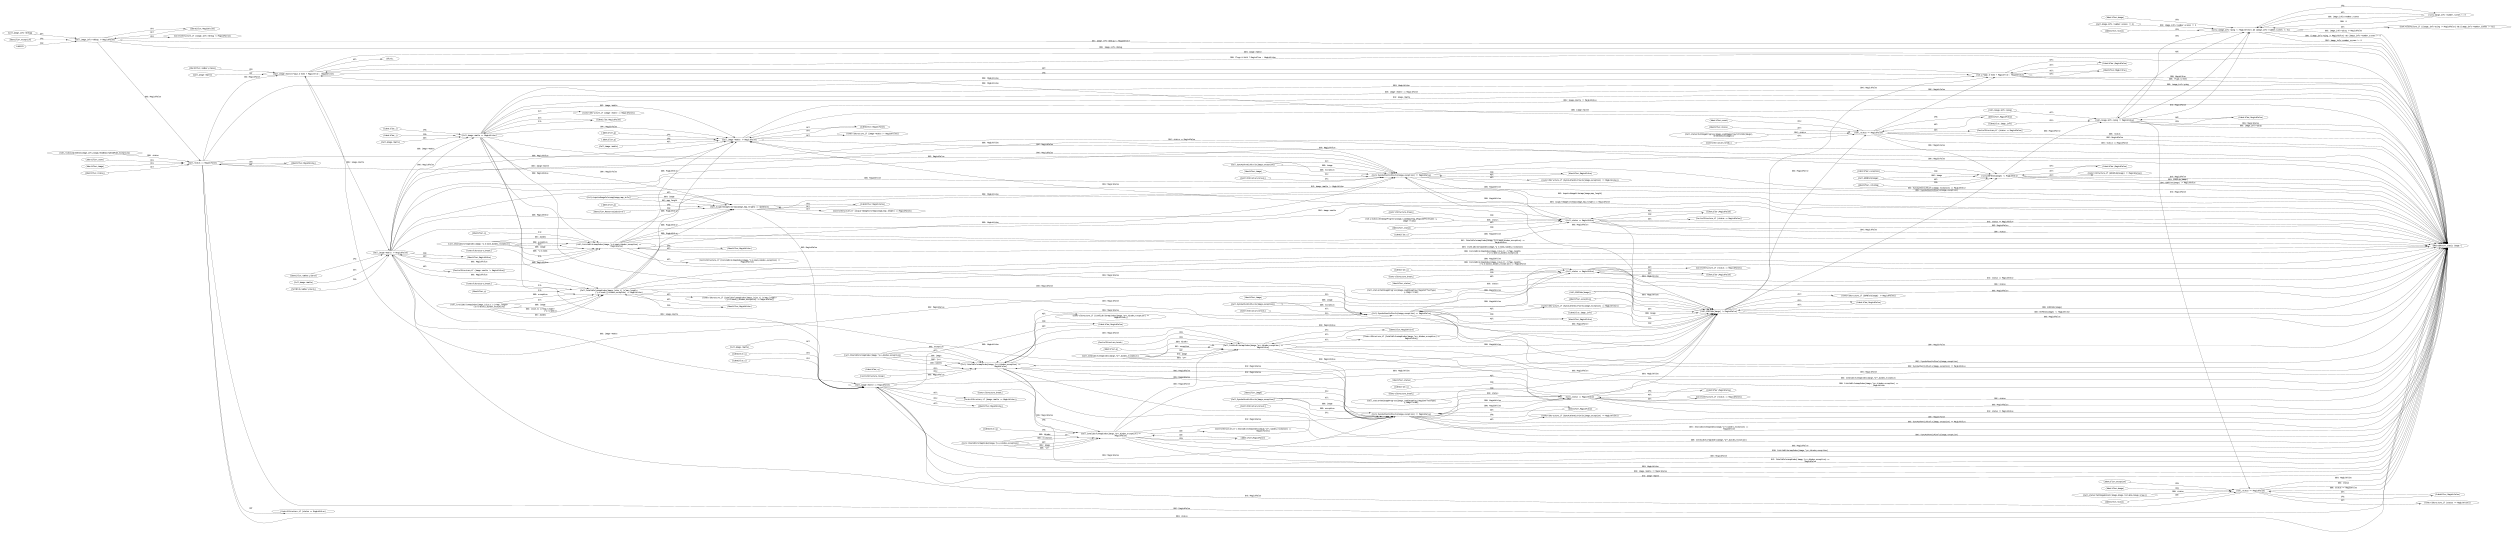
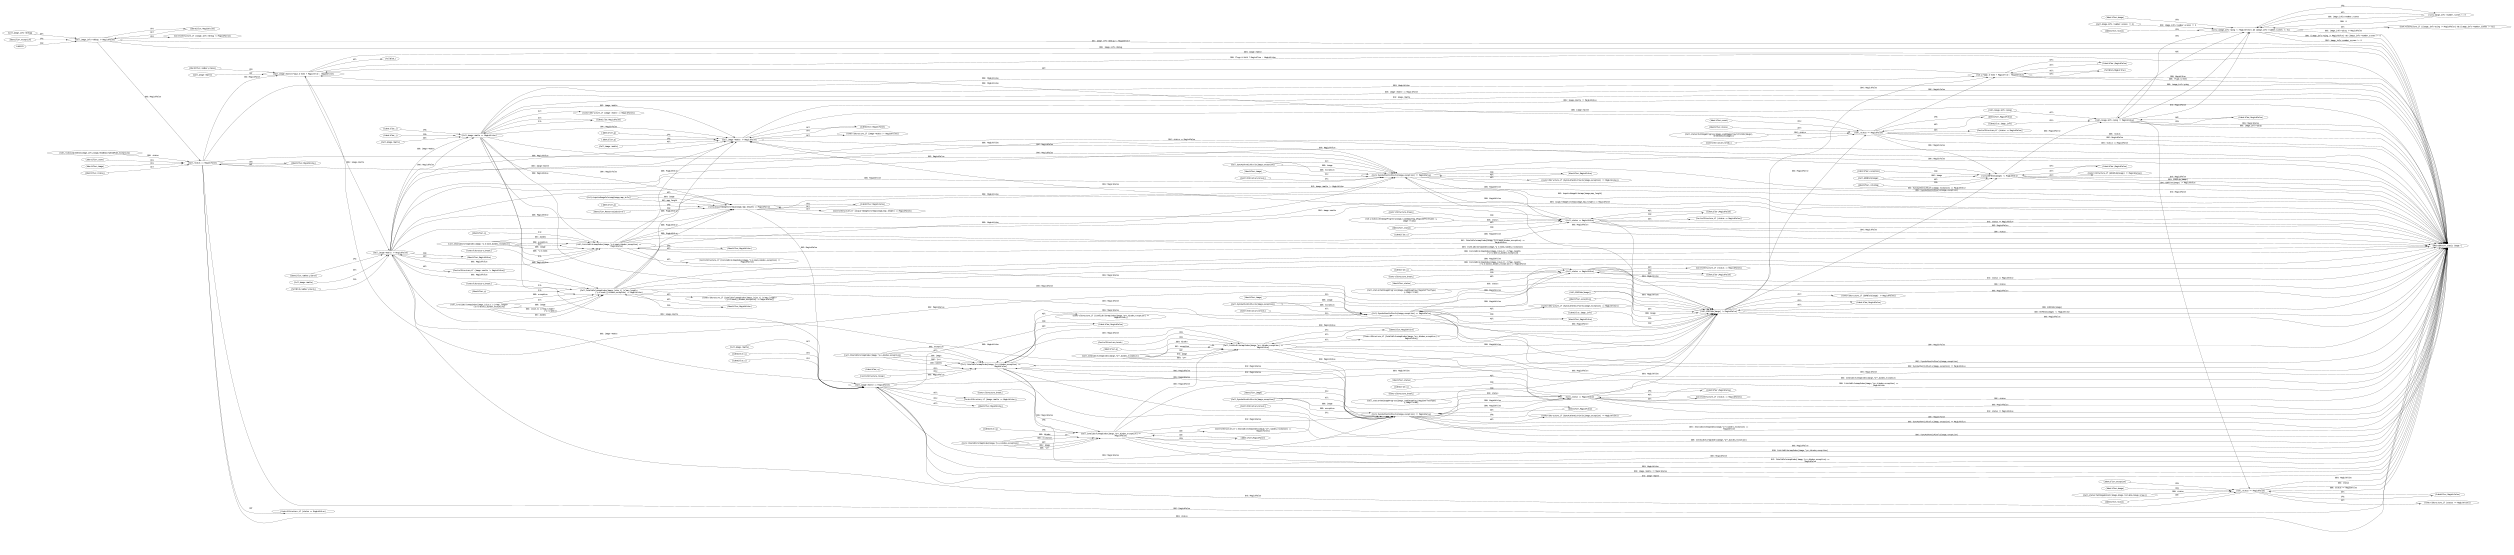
node "(Block,)": label "(Block,)" -> "(TellBlob,)"
node "(Identifier,MagickTrue)": label "(Identifier,MagickTrue)" -> "(TellBlob,MagickTrue)"
edge "(Call,image->matte=flags & 0x04 ? MagickTrue : MagickFalse)" -> "(Call,flags & 0x04 ? MagickTrue : MagickFalse)": removed, label "CFG:"
node "(Call,AcquireImageColormap(image,map_length) == OpenBlob)": label "(Call,AcquireImageColormap(image,map_length) == OpenBlob)" -> "(Call,AcquireImageColormap(image,map_length) == MagickFalse)"
